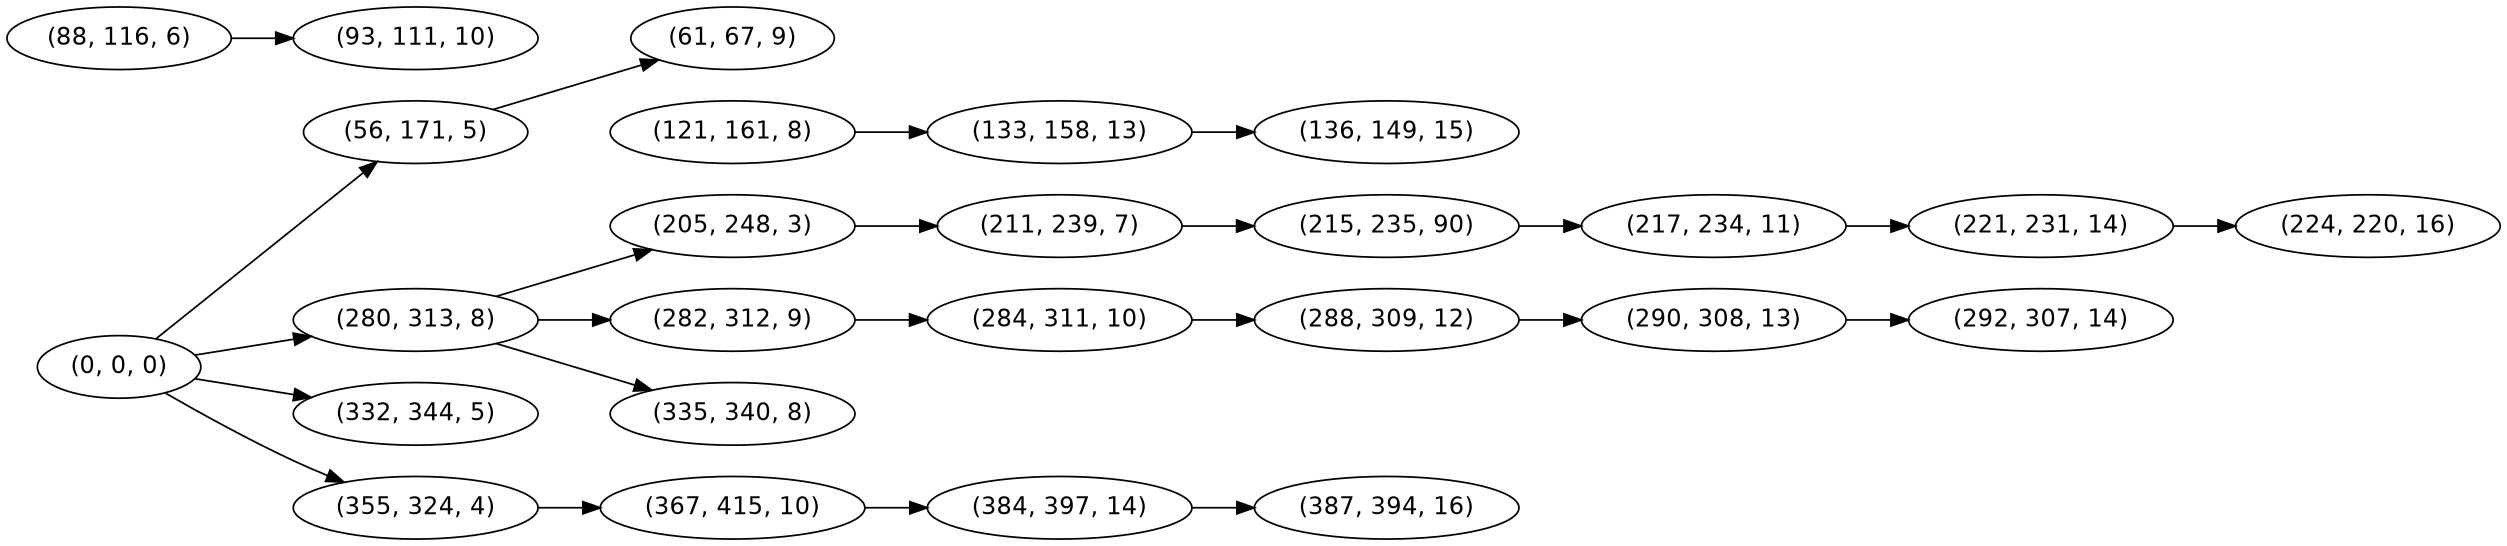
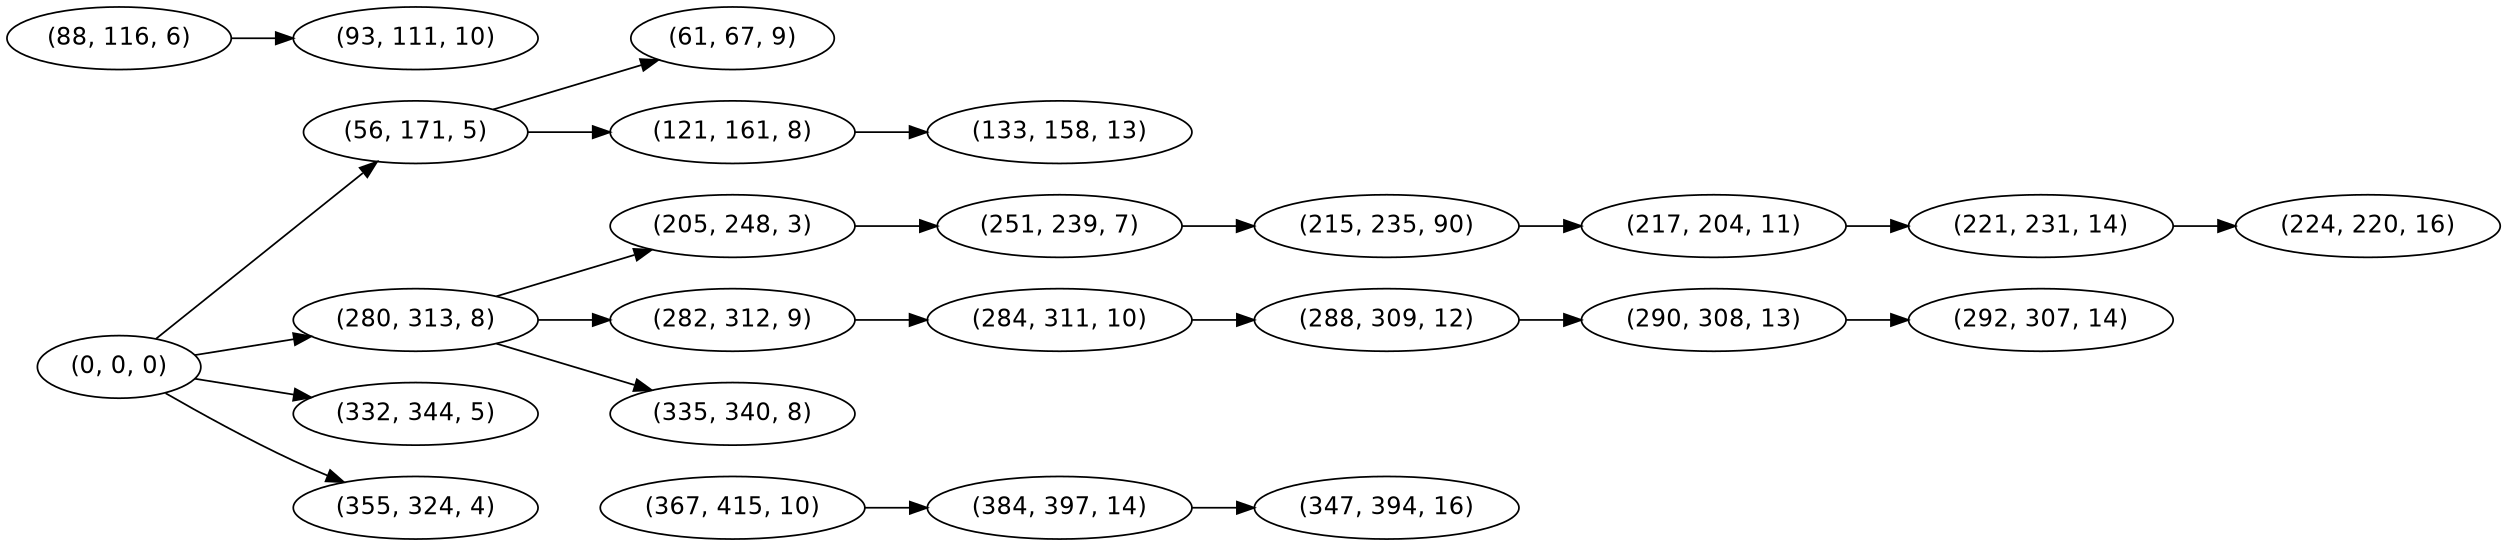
edge "(56, 171, 5)" -> "(121, 161, 8)": added
node "(136, 149, 15)": removed
node "(211, 239, 7)": label "(211, 239, 7)" -> "(251, 239, 7)"
node "(217, 234, 11)": label "(217, 234, 11)" -> "(217, 204, 11)"
edge "(355, 324, 4)" -> "(367, 415, 10)": removed
node "(387, 394, 16)": label "(387, 394, 16)" -> "(347, 394, 16)"
